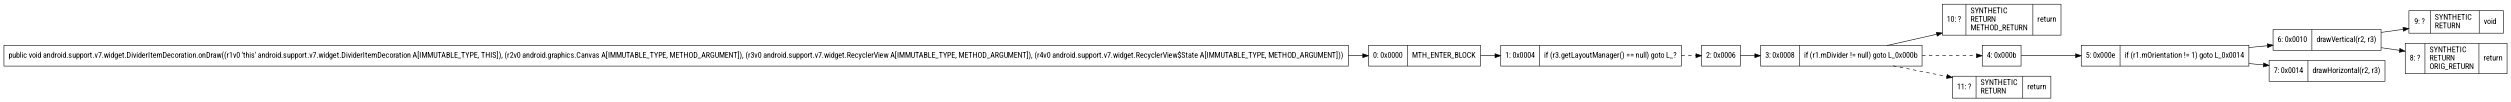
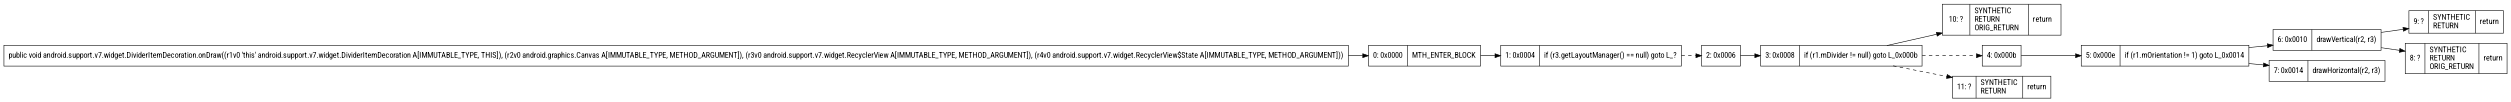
node "9: ?": text "void" -> "return"
node "10: ?": text "METHOD_RETURN" -> "ORIG_RETURN"
